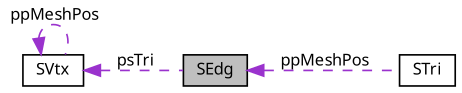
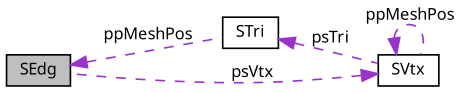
edge "SVtx" -> "STri": added, label "psTri"
edge "SEdg" -> "SVtx": label " psTri" -> " psVtx"
